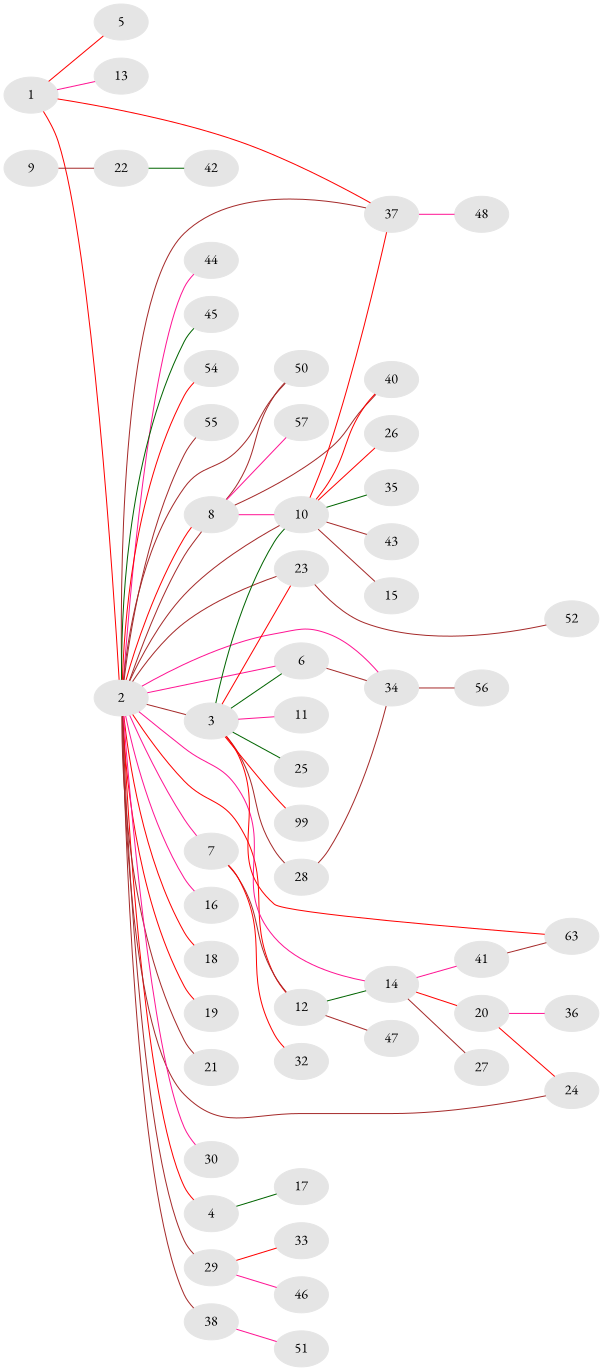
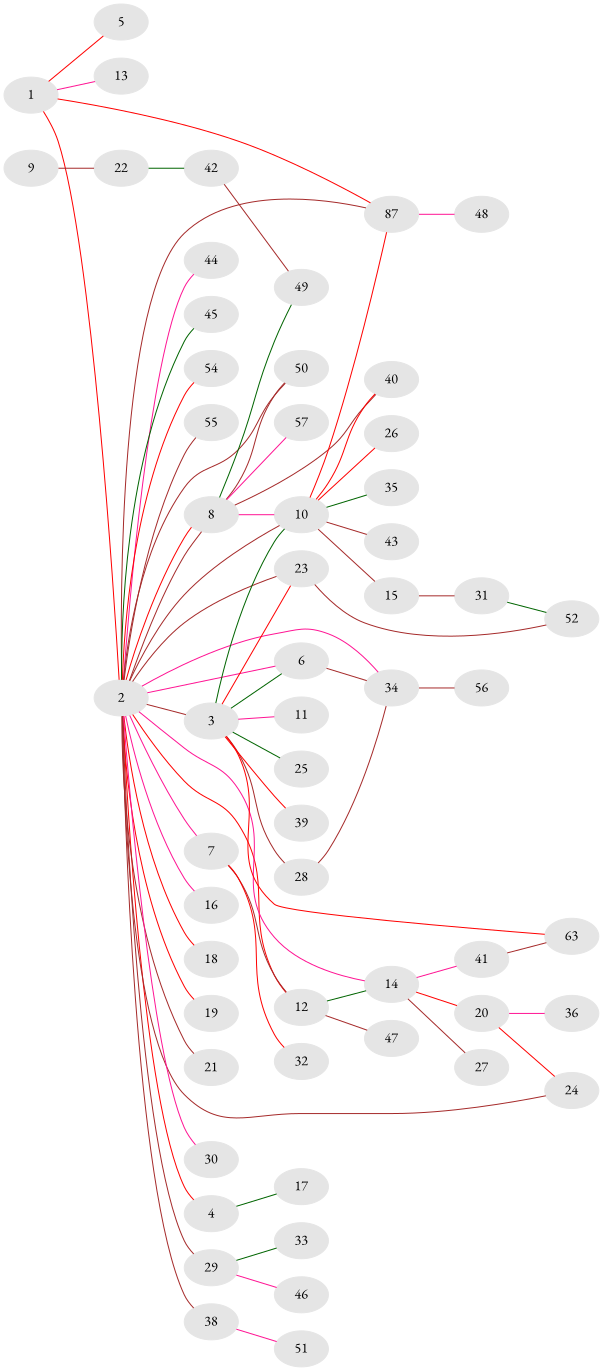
node "37": label "37" -> "87"
node "49": added
node "31": added
node "99": label "99" -> "39"
edge "33" -- "29": color red -> darkgreen
